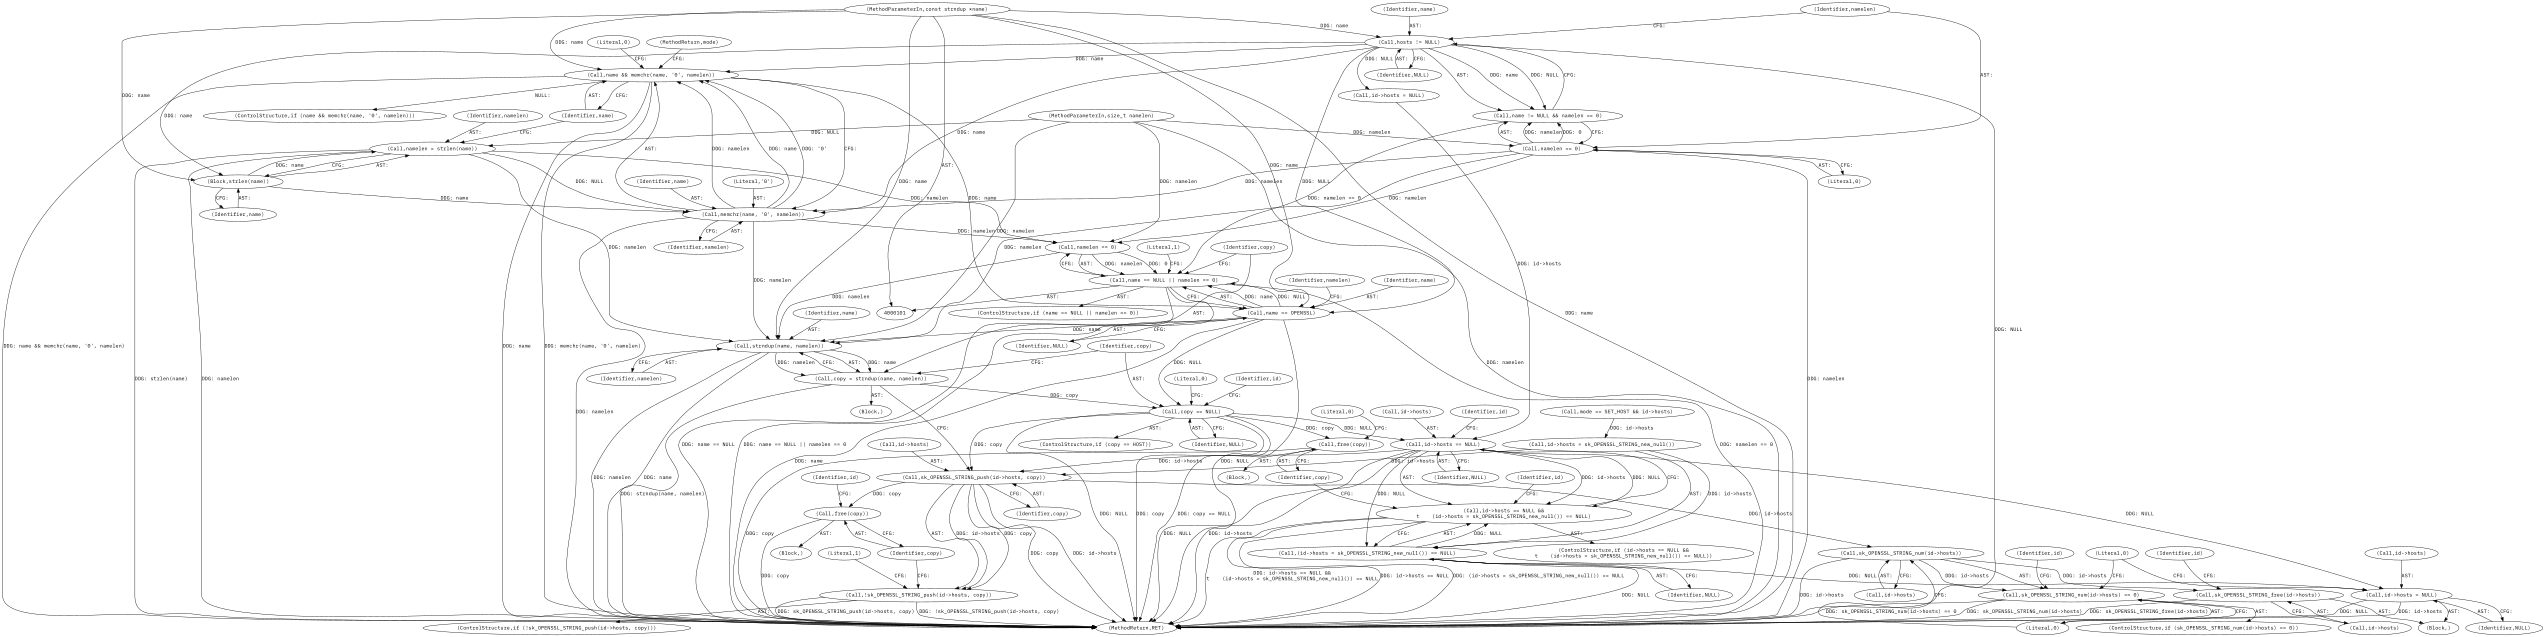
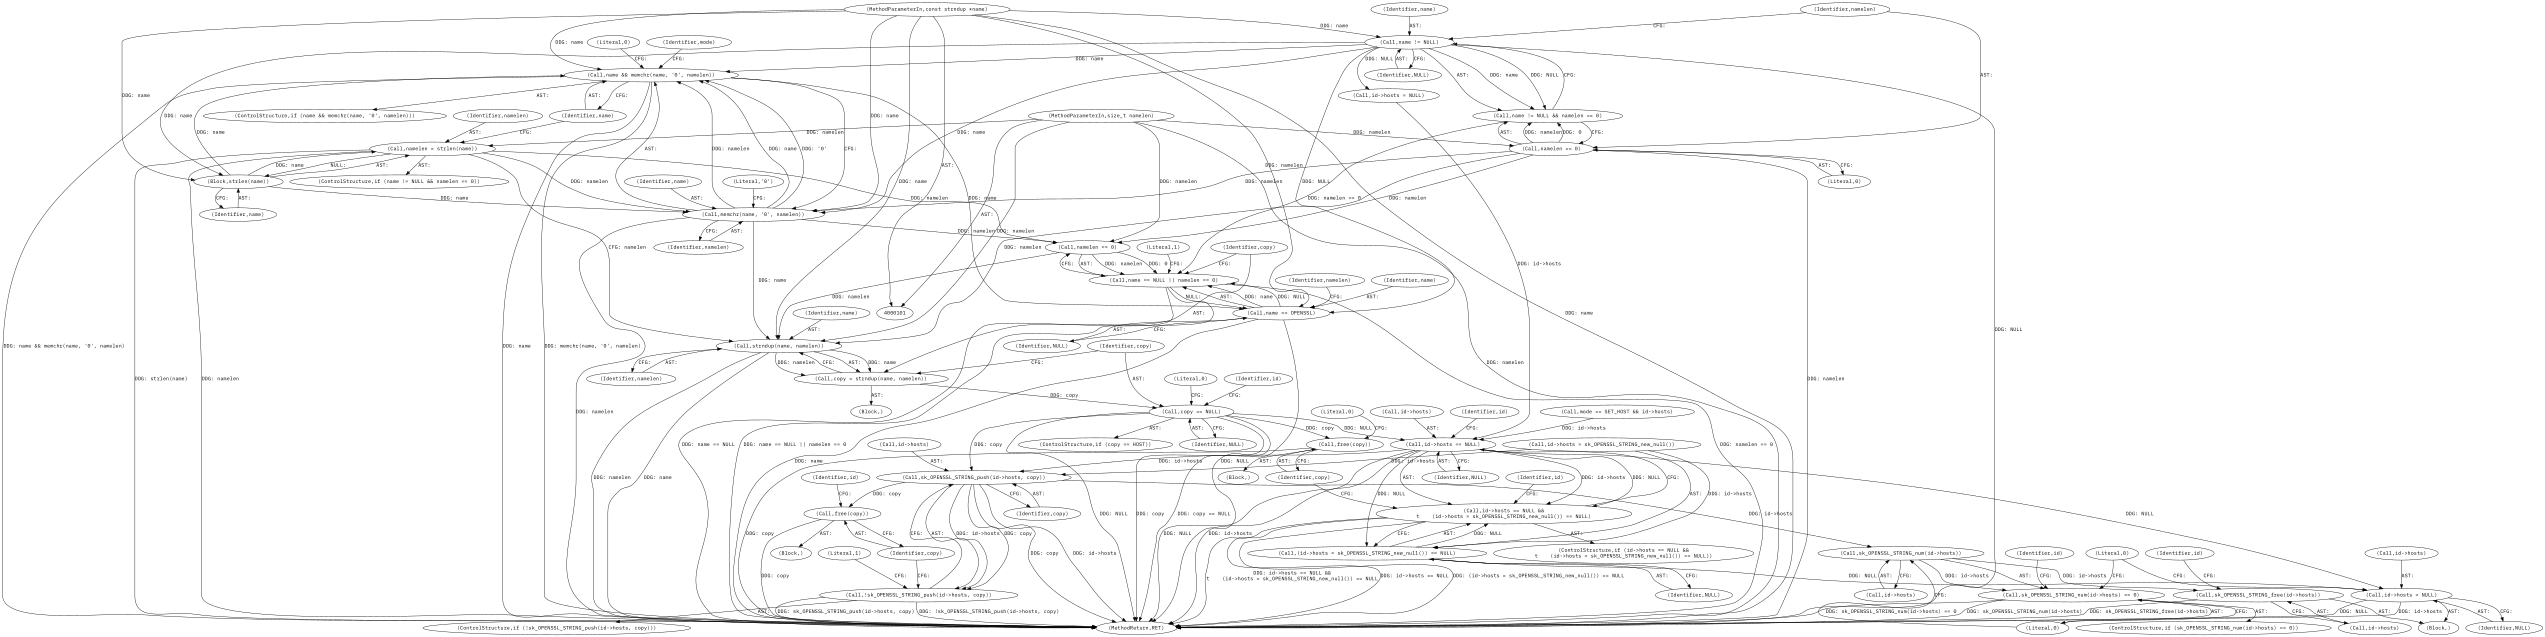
node "(MethodReturn,mode)": label "(MethodReturn,mode)" -> "(Identifier,mode)"
node "(Call,hosts != NULL)": label "(Call,hosts != NULL)" -> "(Call,name != NULL)"
edge "(Block,strlen(name))" -> "(Call,name && memchr(name, '0', namelen))": added, label "DDG: name"
edge "(Call,name && memchr(name, '0', namelen))" -> "(ControlStructure,if (name && memchr(name, '0', namelen)))": label "NULL: " -> "AST: "
edge "(MethodParameterIn,const strndup *name)" -> "(Call,memchr(name, '0', namelen))": added, label "DDG: name"
edge "(MethodParameterIn,size_t namelen)" -> "(Call,namelen = strlen(name))": label "DDG: NULL" -> "DDG: namelen"
edge "(Call,namelen = strlen(name))" -> "(Block,strlen(name))": label "CFG: " -> "NULL: "
edge "(MethodParameterIn,const strndup *name)" -> "(Call,name == OPENSSL)": label "DDG: name" -> "DDG: namelen"
node "(ControlStructure,if (name != NULL && namelen == 0))": added
edge "(Call,namelen = strlen(name))" -> "(Call,memchr(name, '0', namelen))": label "DDG: NULL" -> "DDG: namelen"
edge "(Literal,'0')" -> "(Call,memchr(name, '0', namelen))": label "AST: " -> "CFG: "
edge "(Call,namelen = strlen(name))" -> "(Call,strndup(name, namelen))": label "DDG: namelen" -> "CFG: namelen"
edge "(Call,memchr(name, '0', namelen))" -> "(Call,strndup(name, namelen))": label "DDG: namelen" -> "DDG: name"
edge "(Call,name == NULL || namelen == 0)" -> "(Call,name == OPENSSL)": label "CFG: " -> "NULL: "
edge "(Call,name == NULL || namelen == 0)" -> "4000101": now "(MethodParameterIn,size_t namelen)" -> "4000101"
node "(ControlStructure,if (name == NULL || namelen == 0))": removed
edge "(Call,name == OPENSSL)" -> "(Call,strndup(name, namelen))": removed, label "DDG: name"
edge "(Call,name == OPENSSL)" -> "(Call,copy == NULL)": removed, label "DDG: NULL"
edge "(Call,copy = strndup(name, namelen))" -> "(Call,sk_OPENSSL_STRING_push(id->hosts, copy))": now "(Call,!sk_OPENSSL_STRING_push(id->hosts, copy))" -> "(Call,sk_OPENSSL_STRING_push(id->hosts, copy))"
edge "(Call,mode == SET_HOST && id->hosts)" -> "(Call,id->hosts = sk_OPENSSL_STRING_new_null())": now "(Call,mode == SET_HOST && id->hosts)" -> "(Call,id->hosts == NULL)"
edge "(Call,copy = strndup(name, namelen))" -> "(MethodReturn,RET)": removed, label "DDG: strndup(name, namelen)"
edge "(Call,(id->hosts = sk_OPENSSL_STRING_new_null()) == NULL)" -> "(MethodReturn,RET)": removed, label "DDG: NULL"
edge "(Call,sk_OPENSSL_STRING_num(id->hosts))" -> "(MethodReturn,RET)": removed, label "DDG: id->hosts"
